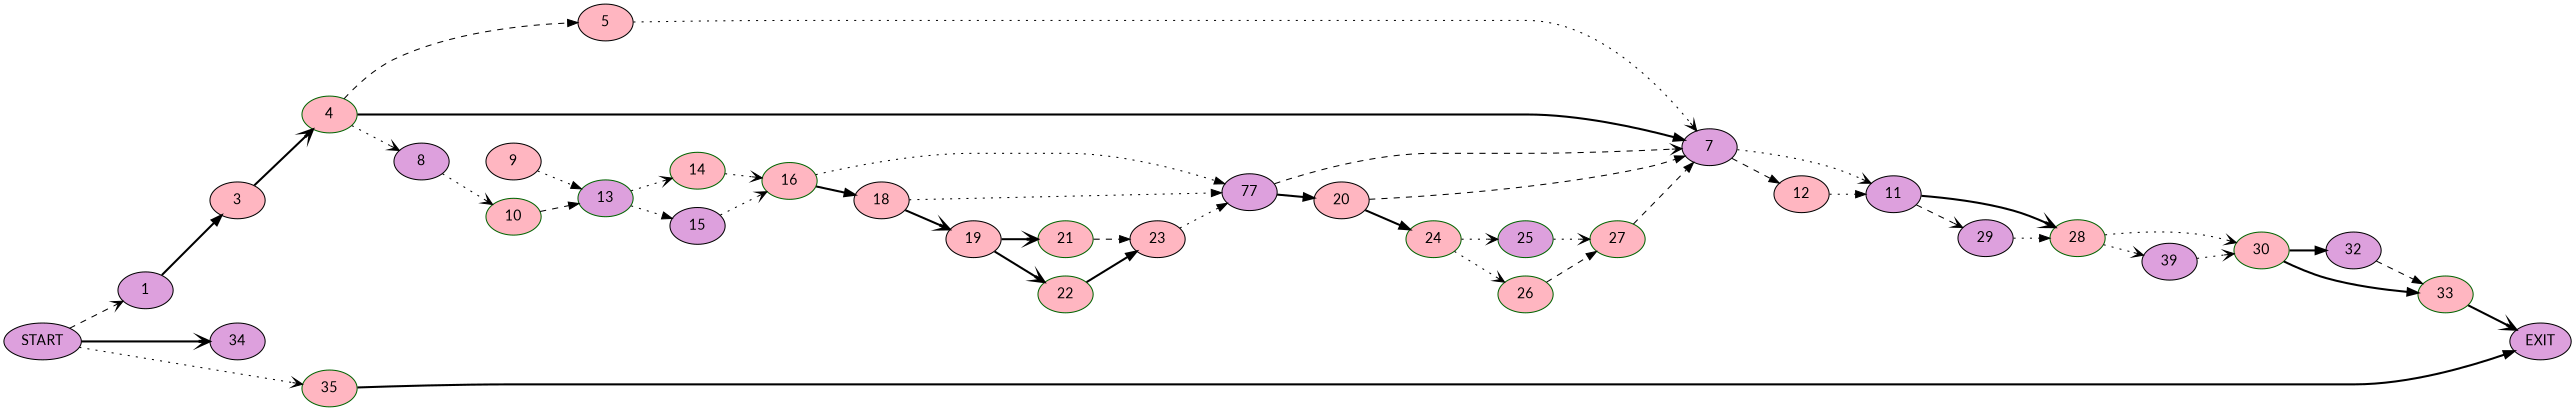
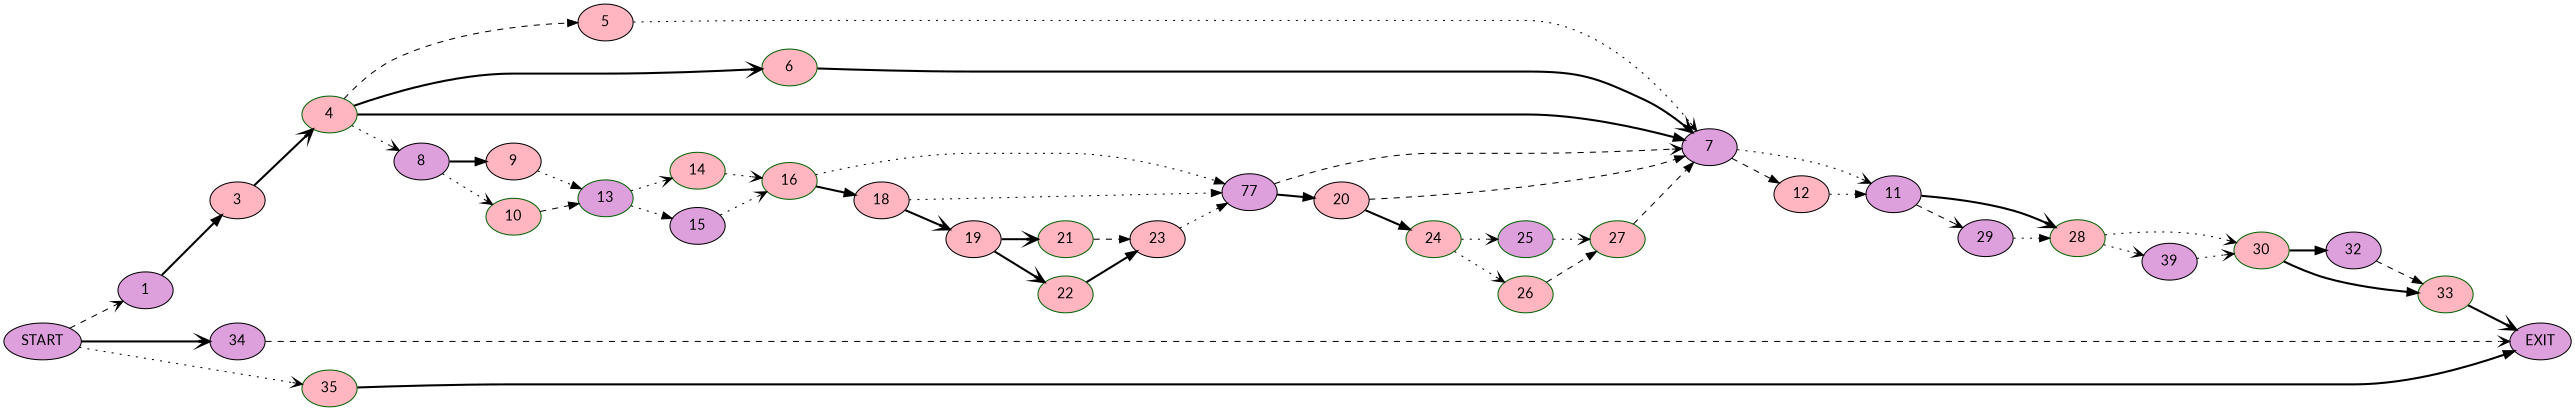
node "6": added
edge "8" -> "9": added
edge "34" -> "EXIT": added
